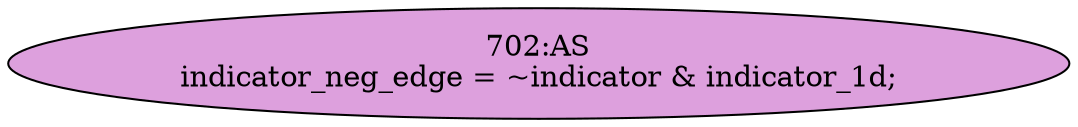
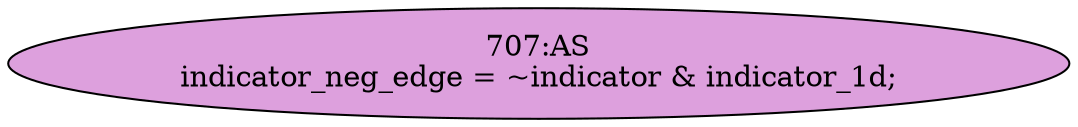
node "702:AS indicator_neg_edge = ~indicator & indicator_1d;": label "702:AS indicator_neg_edge = ~indicator & indicator_1d;" -> "707:AS indicator_neg_edge = ~indicator & indicator_1d;"
